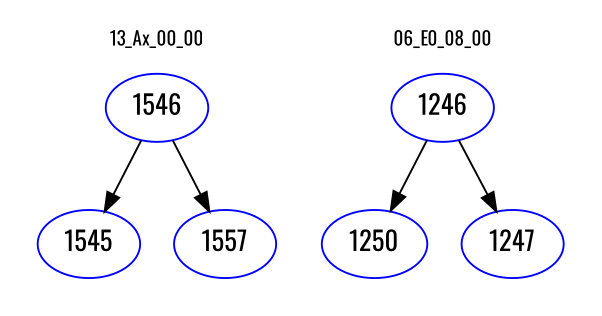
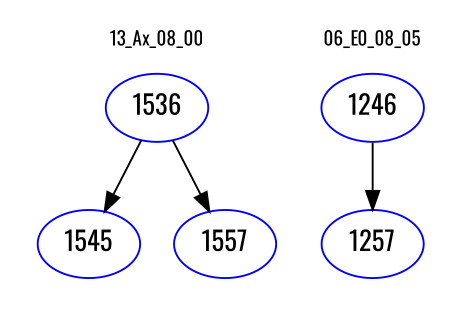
cluster "13_Ax_00_00": label "13_Ax_00_00" -> "13_Ax_08_00"
cluster "06_E0_08_00": label "06_E0_08_00" -> "06_E0_08_05"
node "1546": label "1546" -> "1536"
node "1250": removed
node "1247": label "1247" -> "1257"
